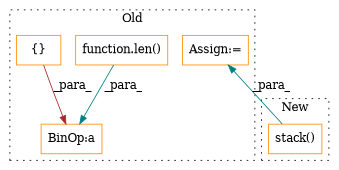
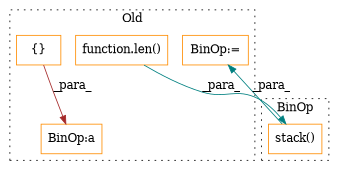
node "Assign:=": label "Assign:=" -> "BinOp:="
edge "function.len()" -> "BinOp:a": now "function.len()" -> "stack()"
cluster "New": label "New" -> "BinOp"
